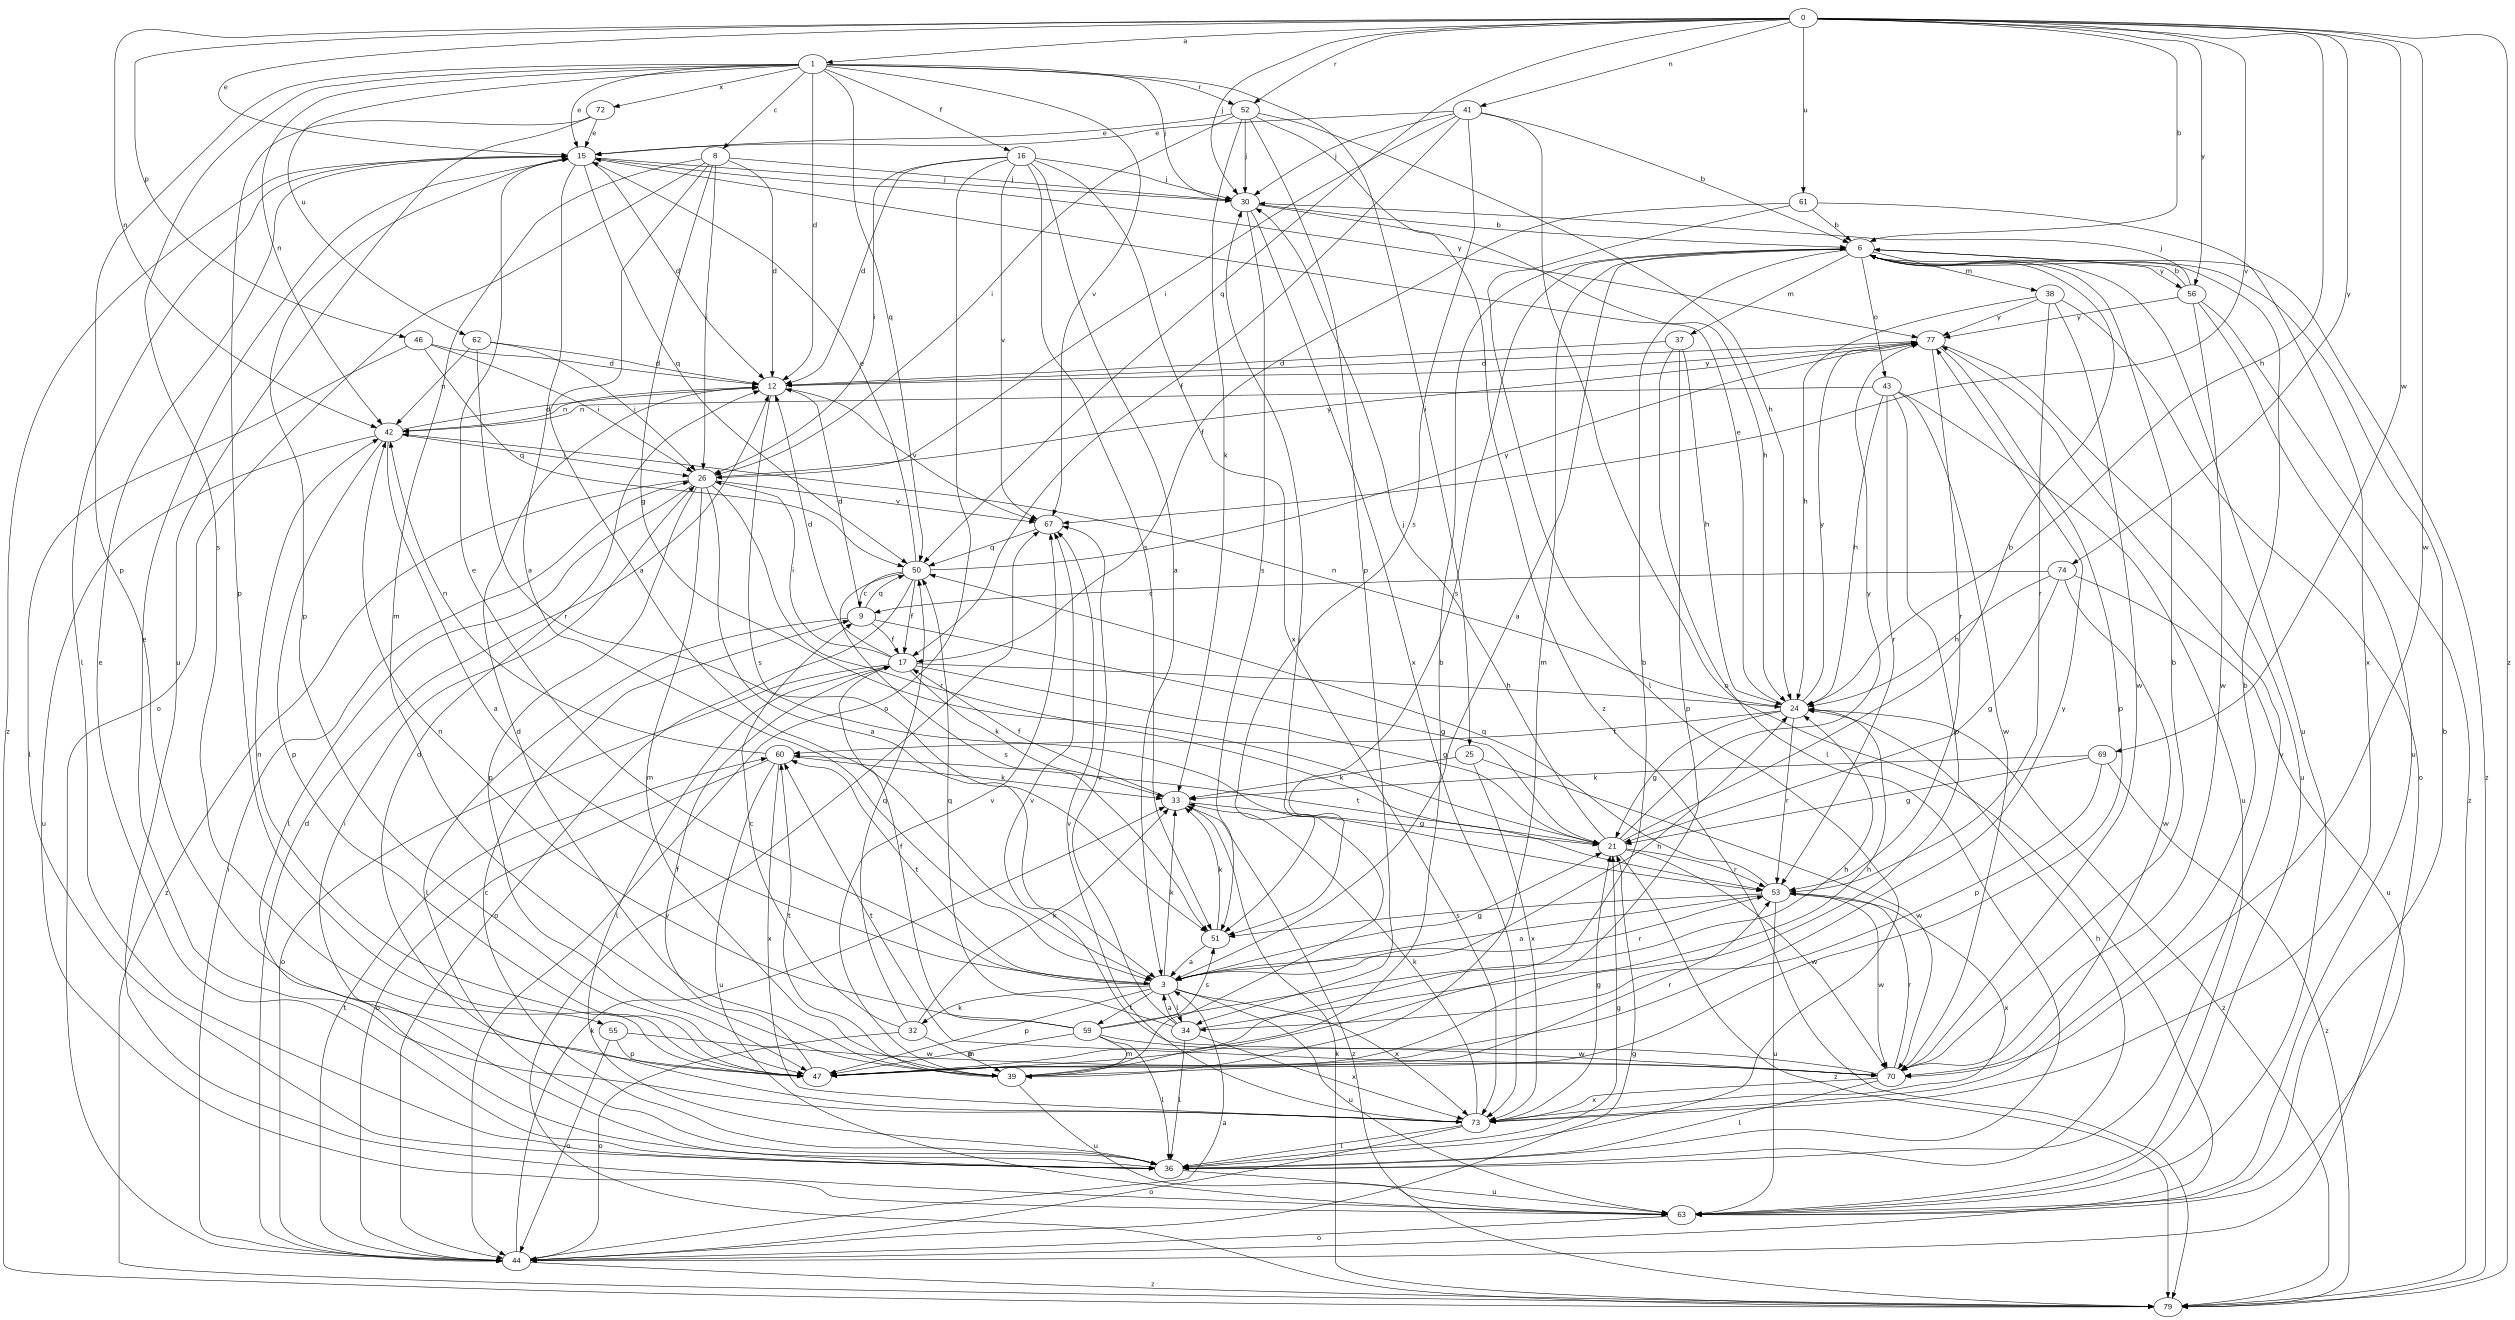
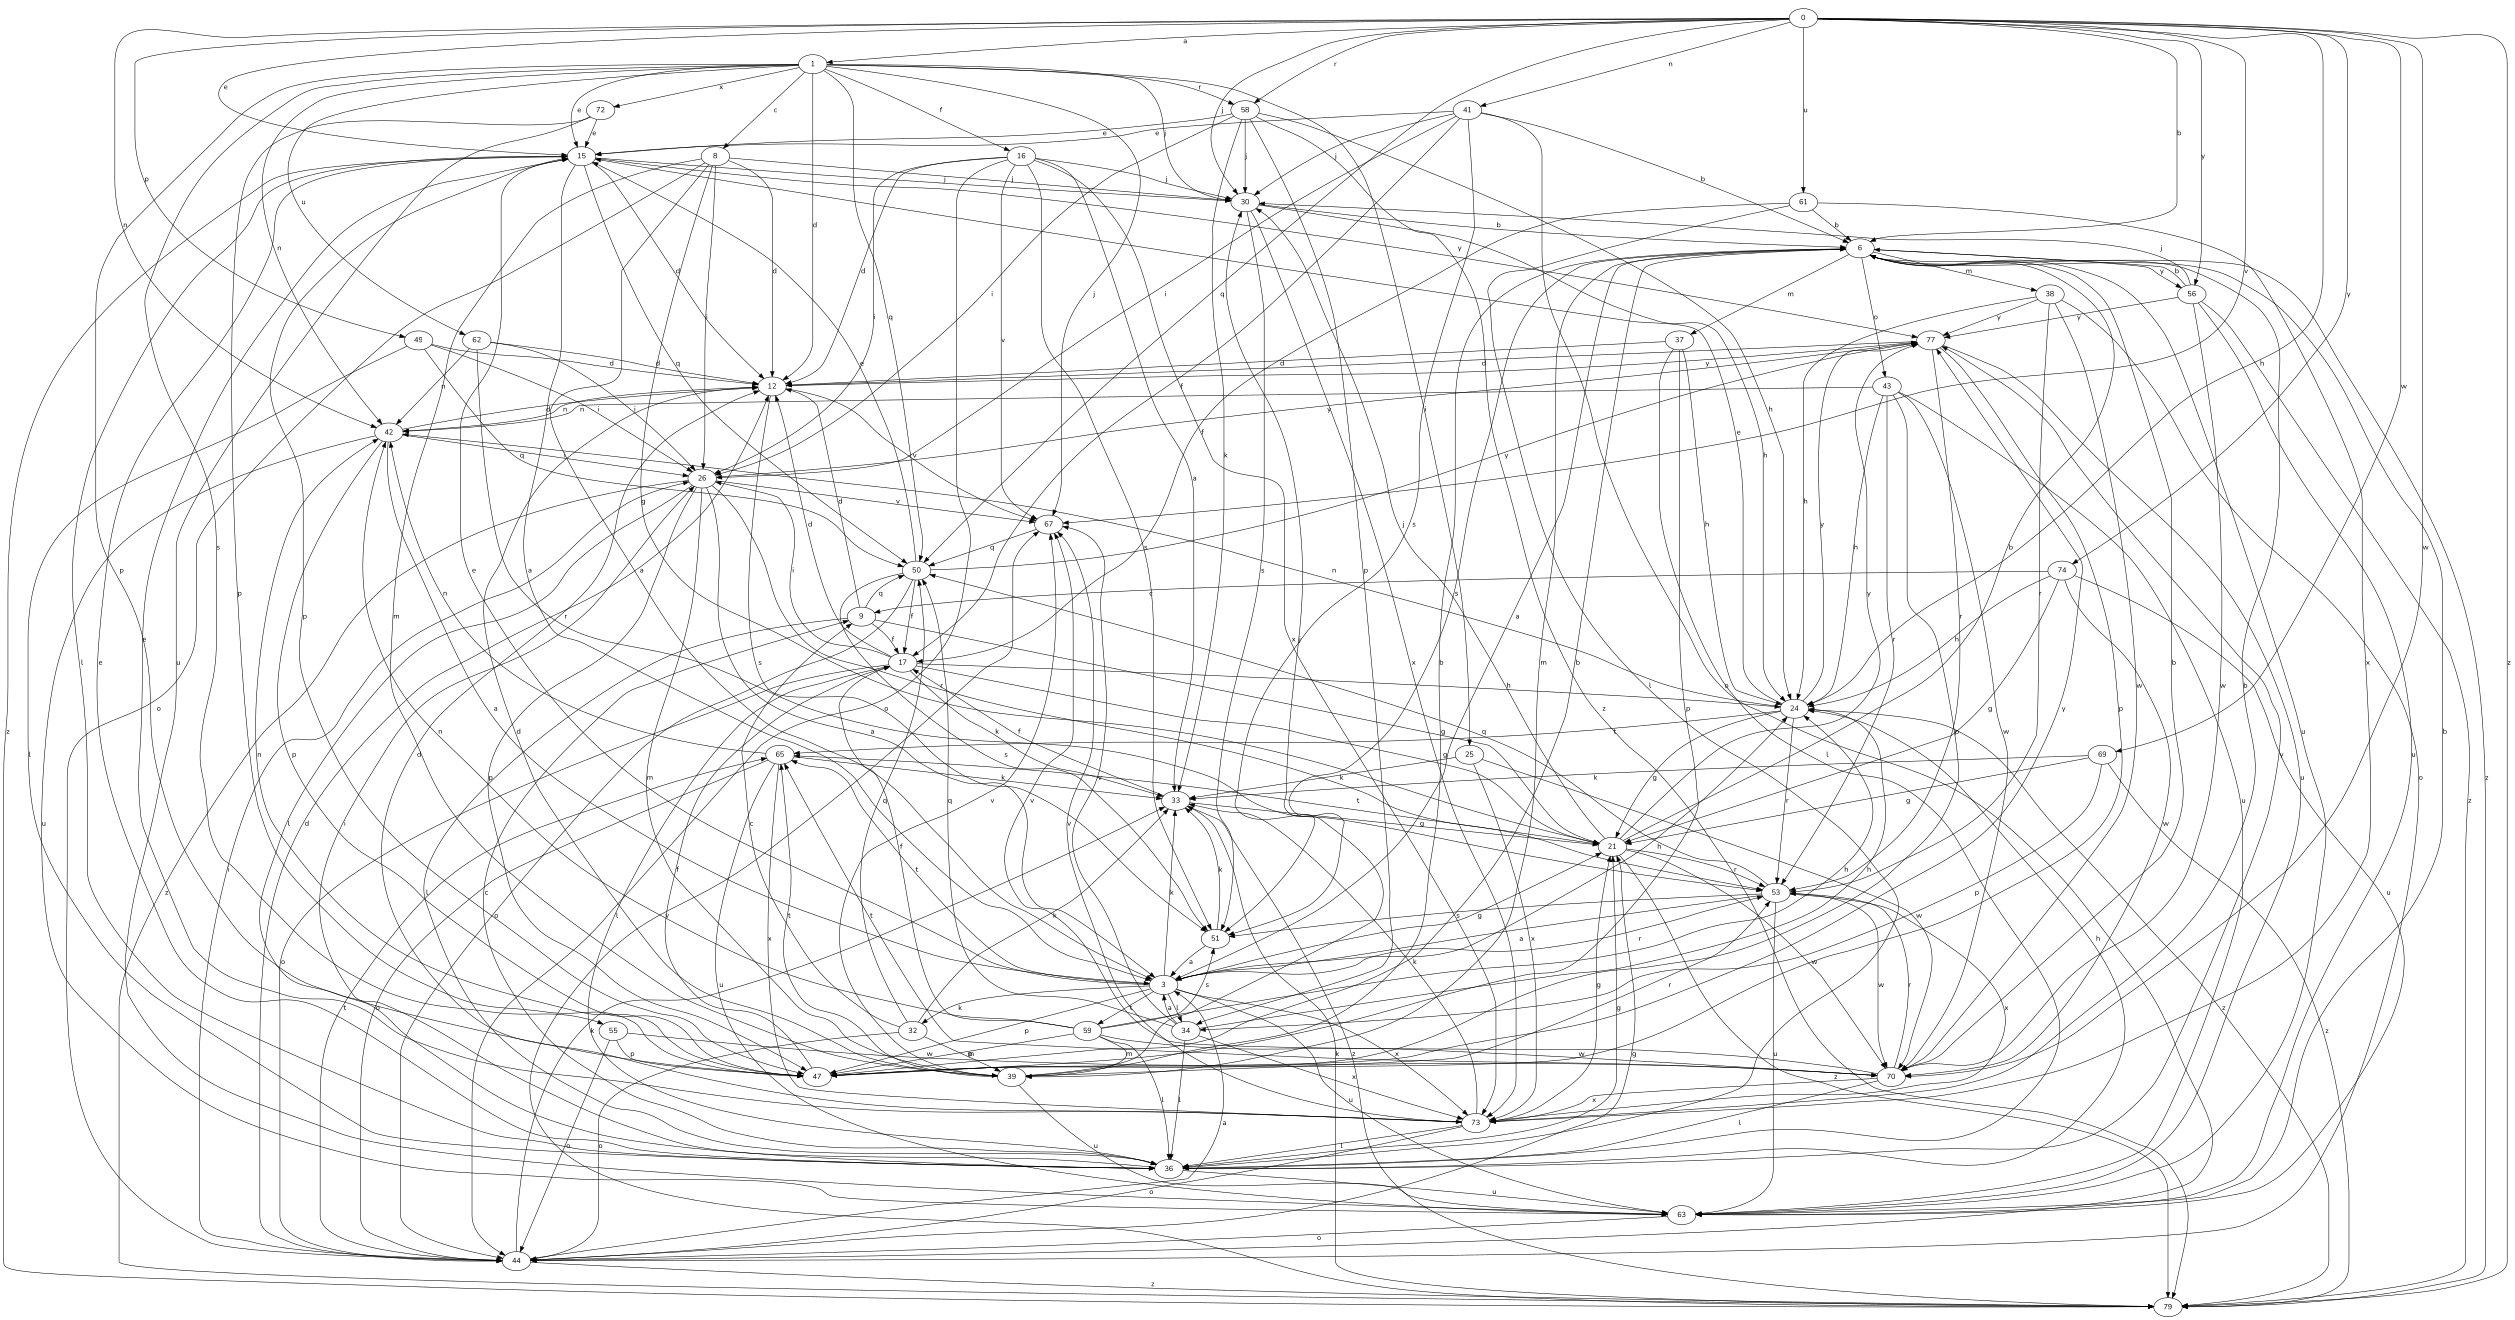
node "52": label "52" -> "58"
edge "1" -> "67": label "v" -> "j"
node "46": label "46" -> "49"
edge "16" -> "3": now "16" -> "33"
edge "50" -> "9": removed, label "c"
node "60": label "60" -> "65"
edge "6" -> "47": reversed
